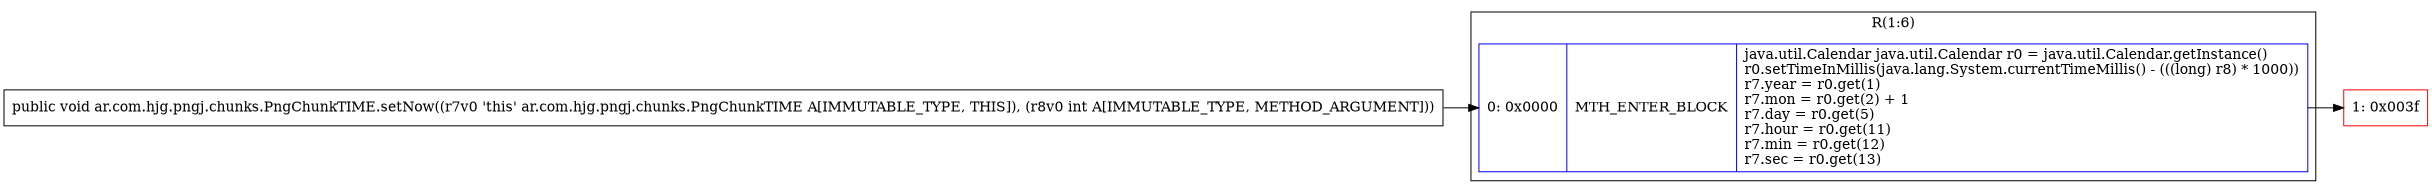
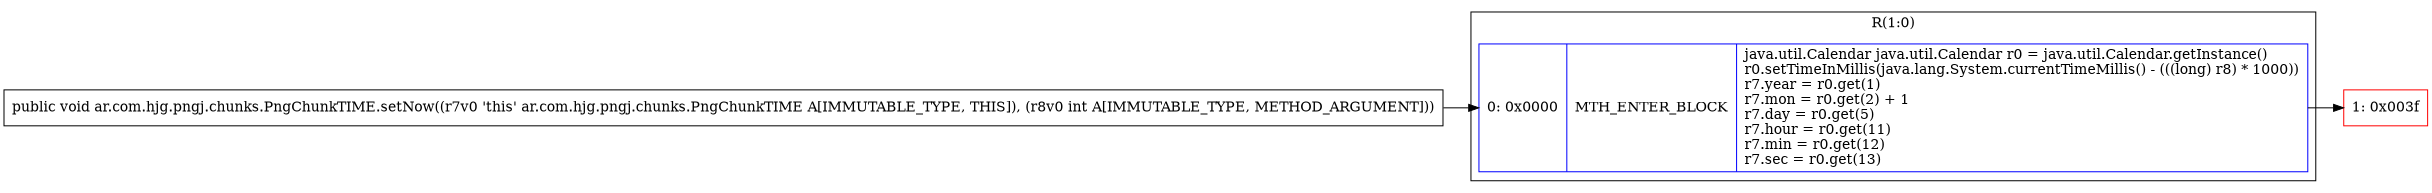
cluster "R(1:6)": label "R(1:6)" -> "R(1:0)"
